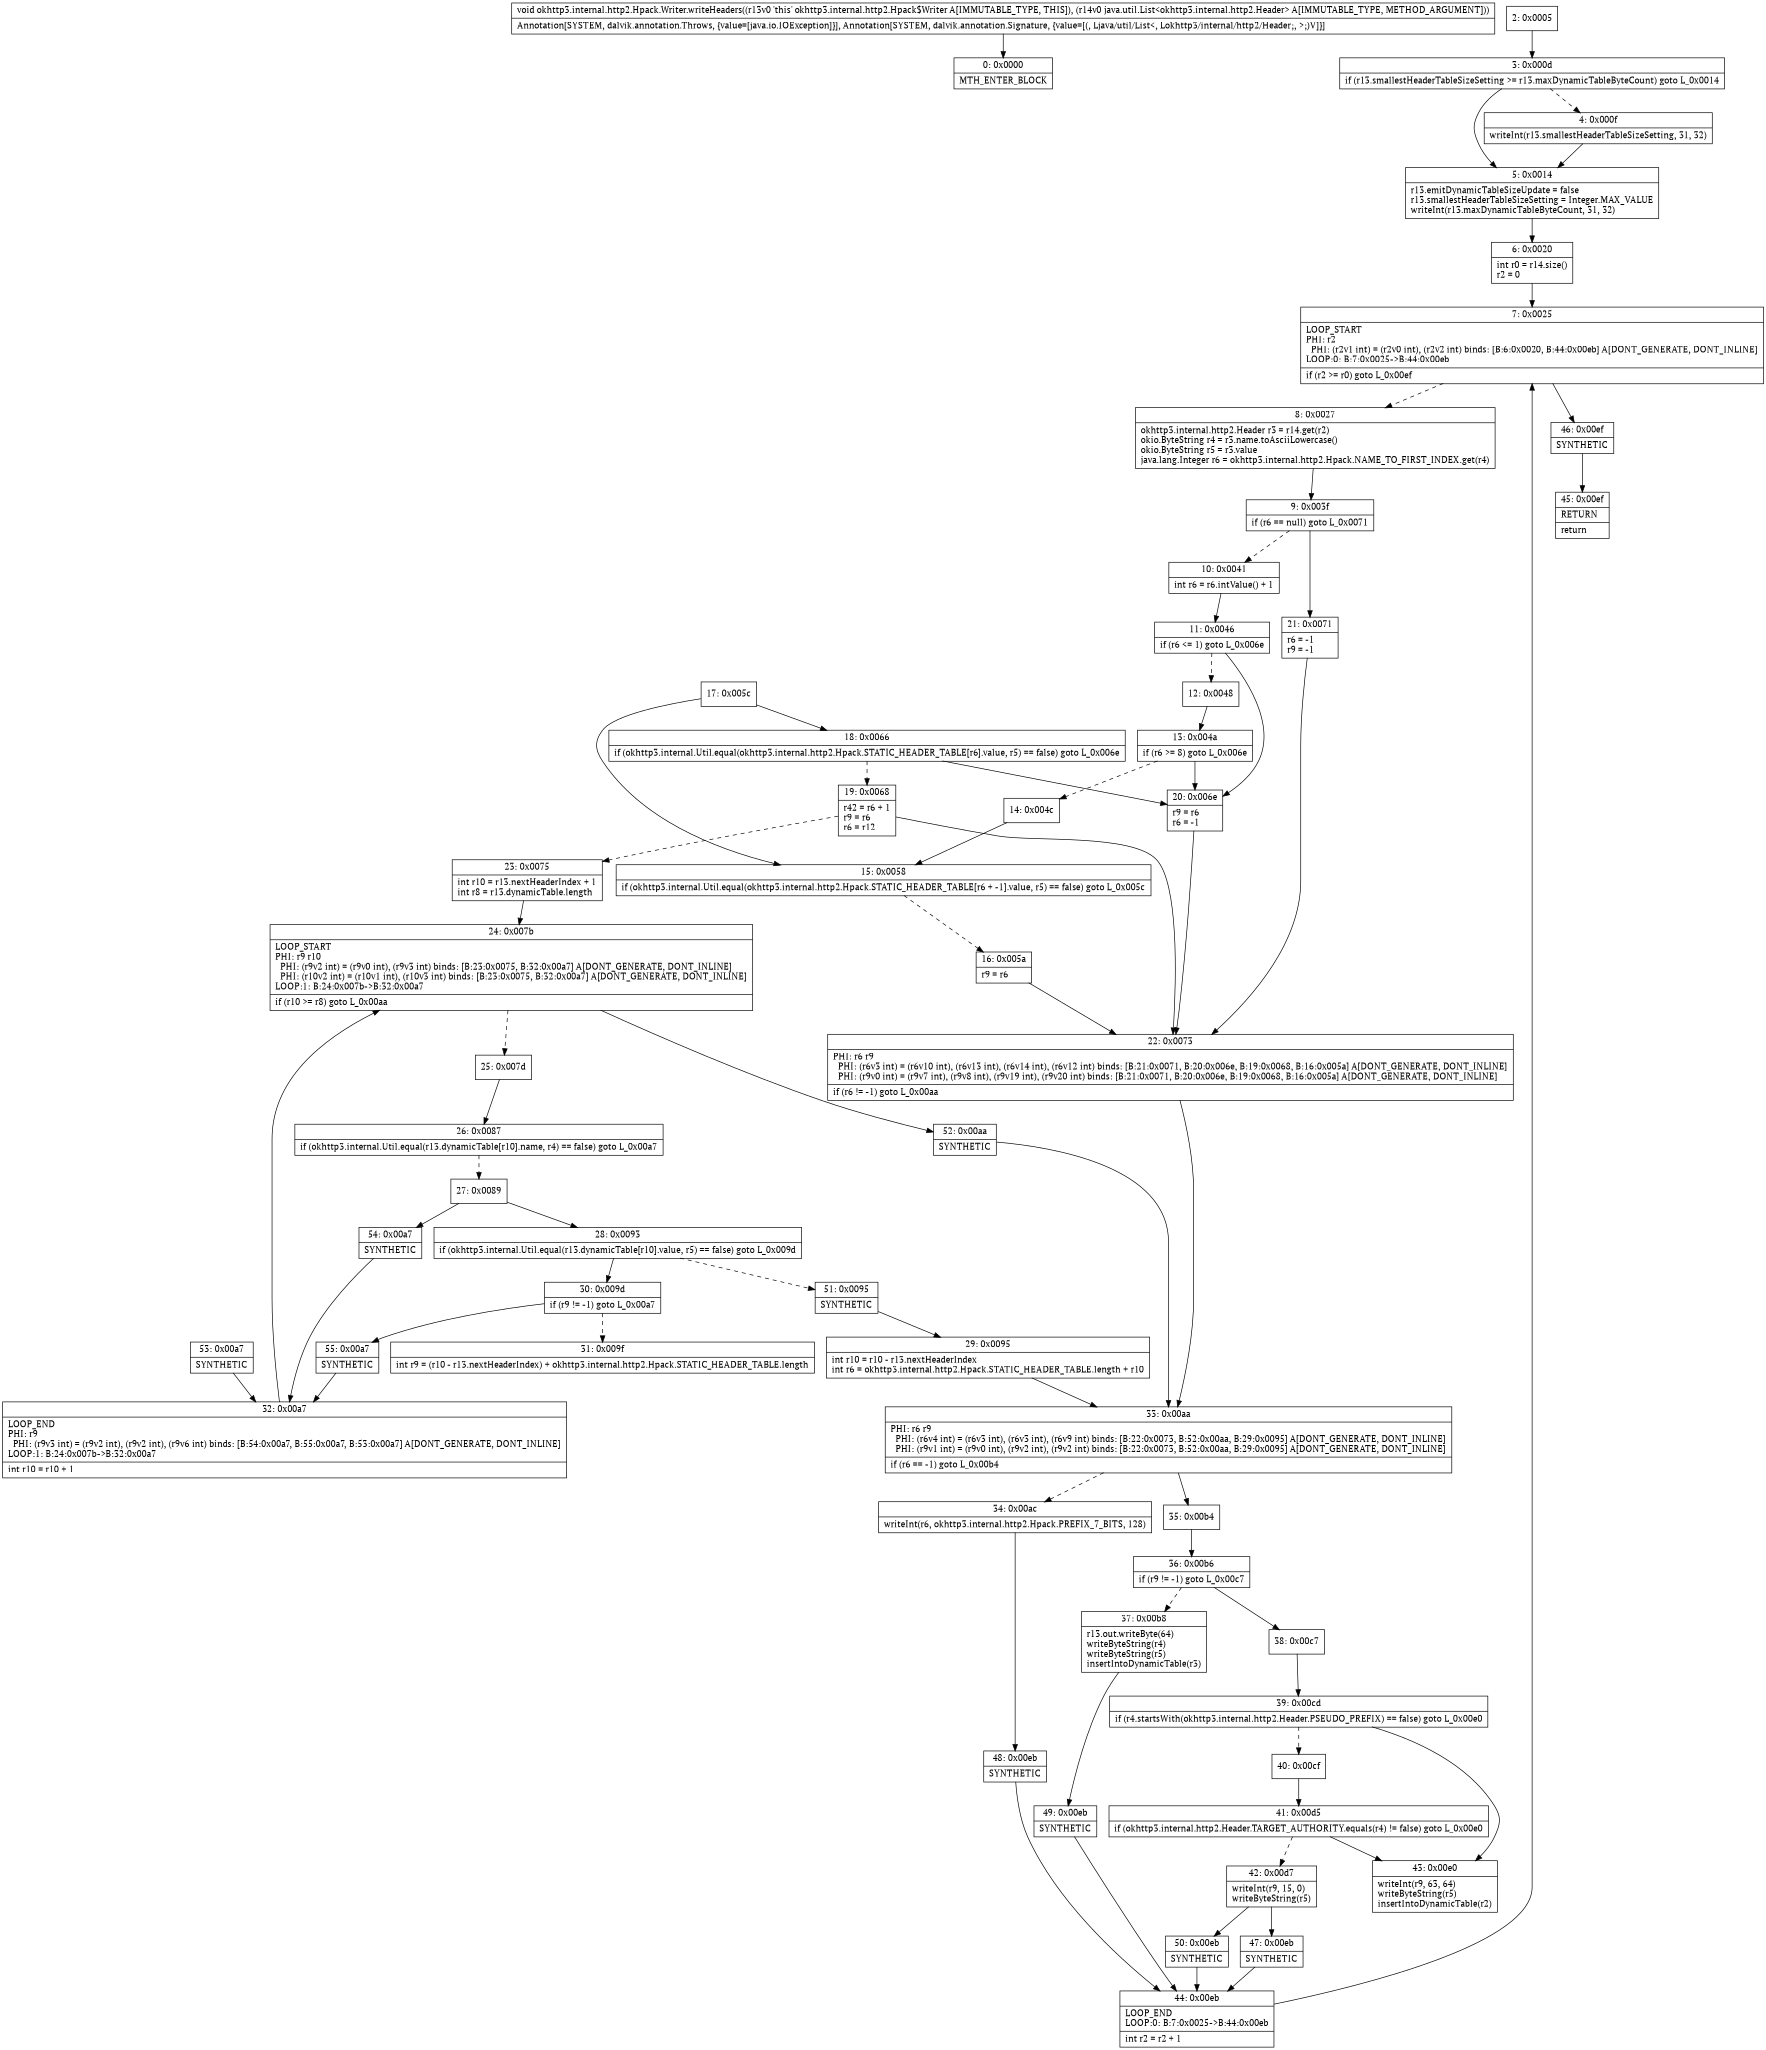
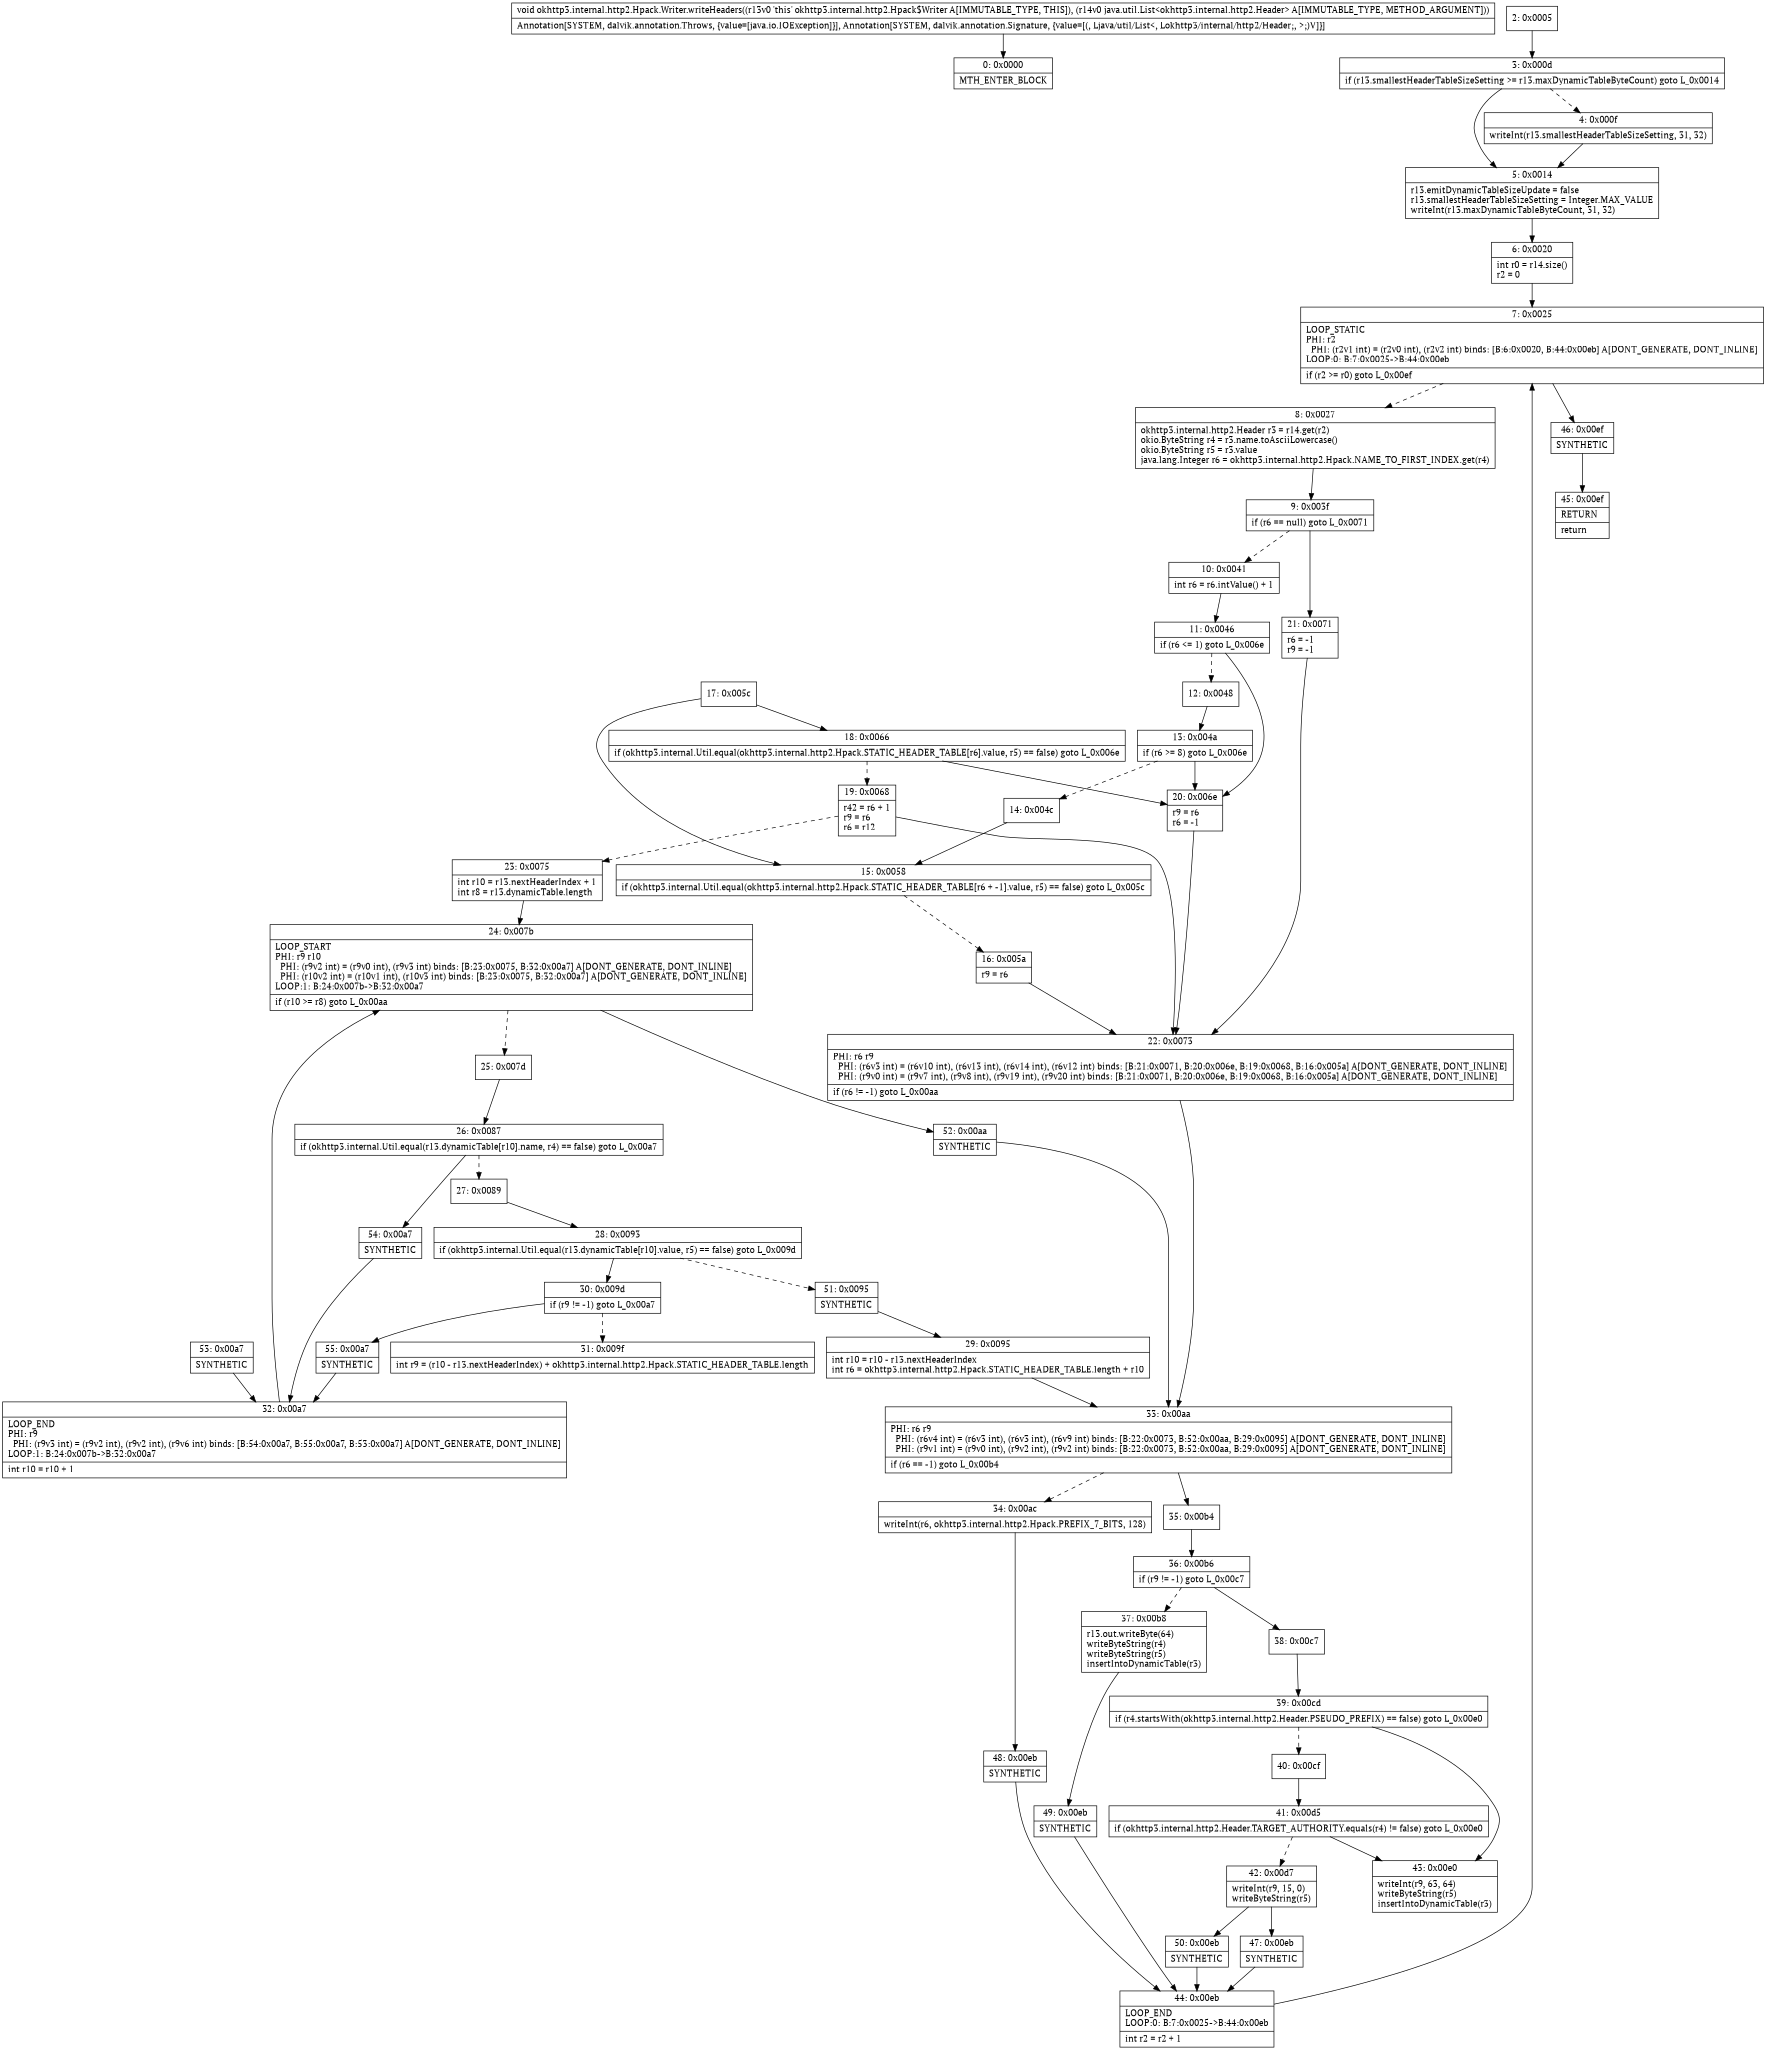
node "7: 0x0025": text "LOOP_START" -> "LOOP_STATIC"
edge "27: 0x0089" -> "54: 0x00a7": now "26: 0x0087" -> "54: 0x00a7"
node "43: 0x00e0": text "insertIntoDynamicTable(r2)" -> "insertIntoDynamicTable(r3)"
